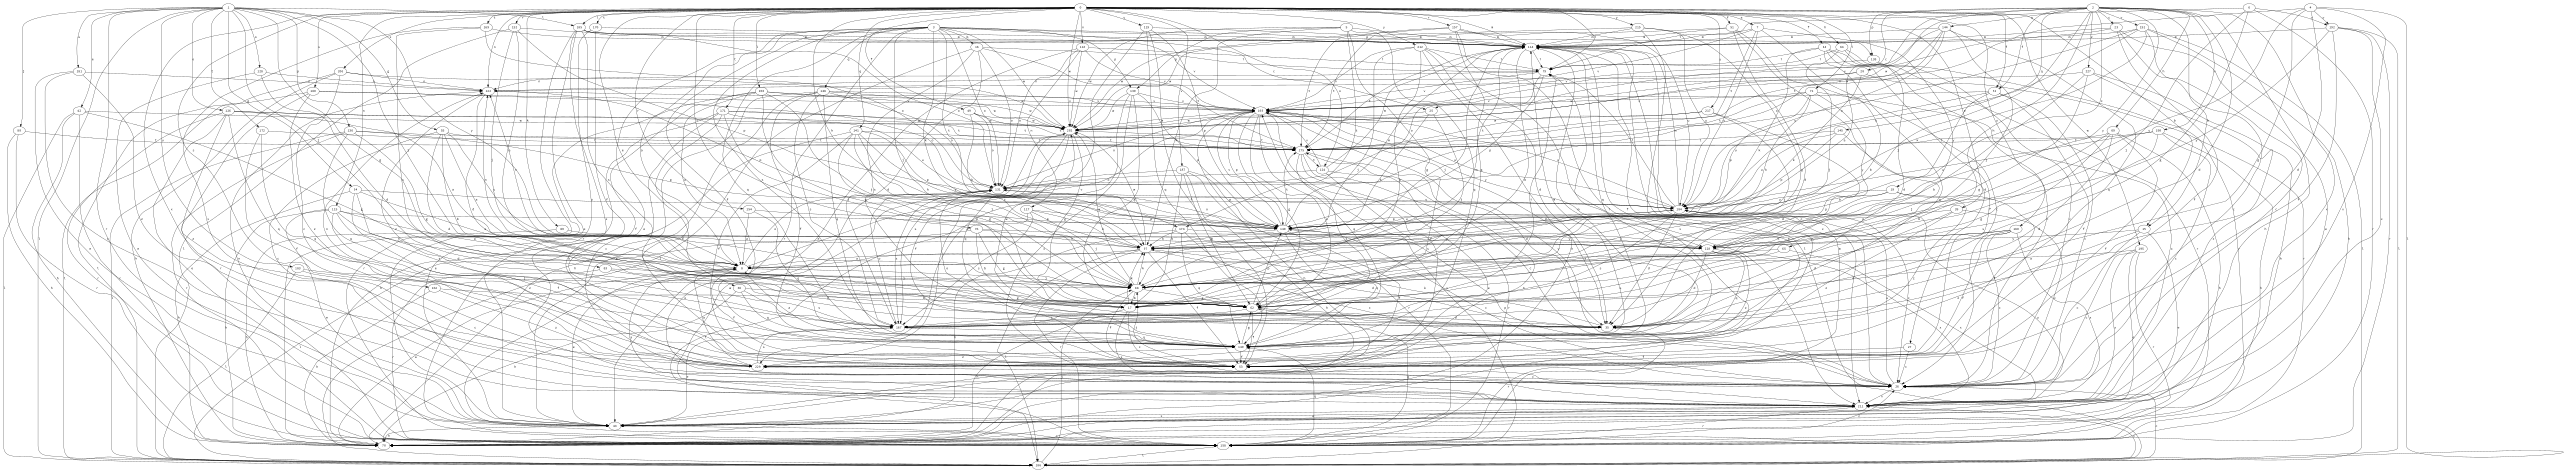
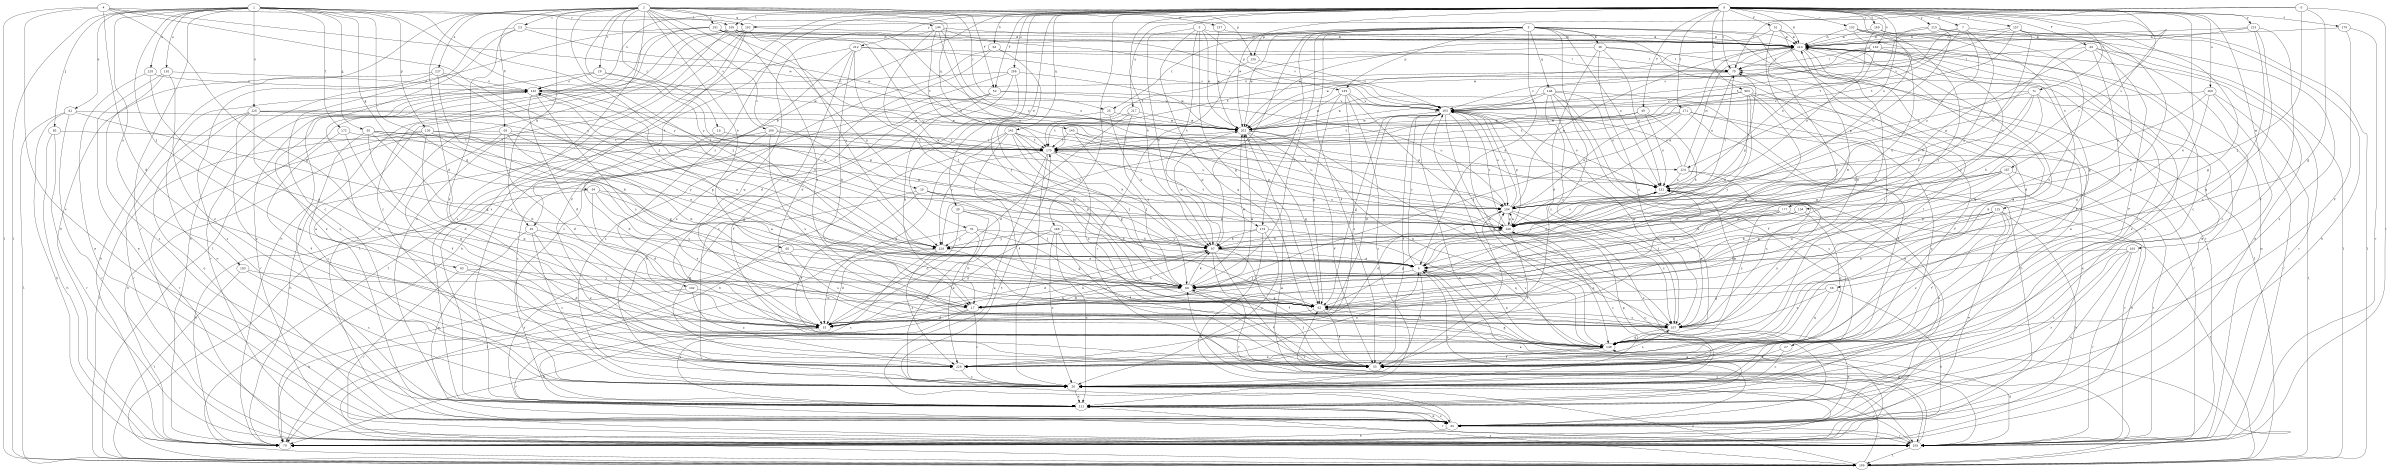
node "137": added
node "18": added
node "89": removed
edge "122" -> "167": added, label "s"
edge "122" -> "158": added, label "r"
